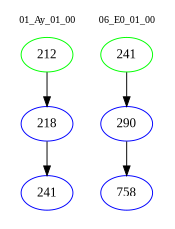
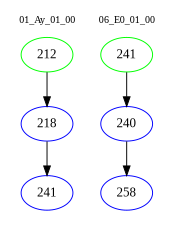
node "290": label "290" -> "240"
node "758": label "758" -> "258"
